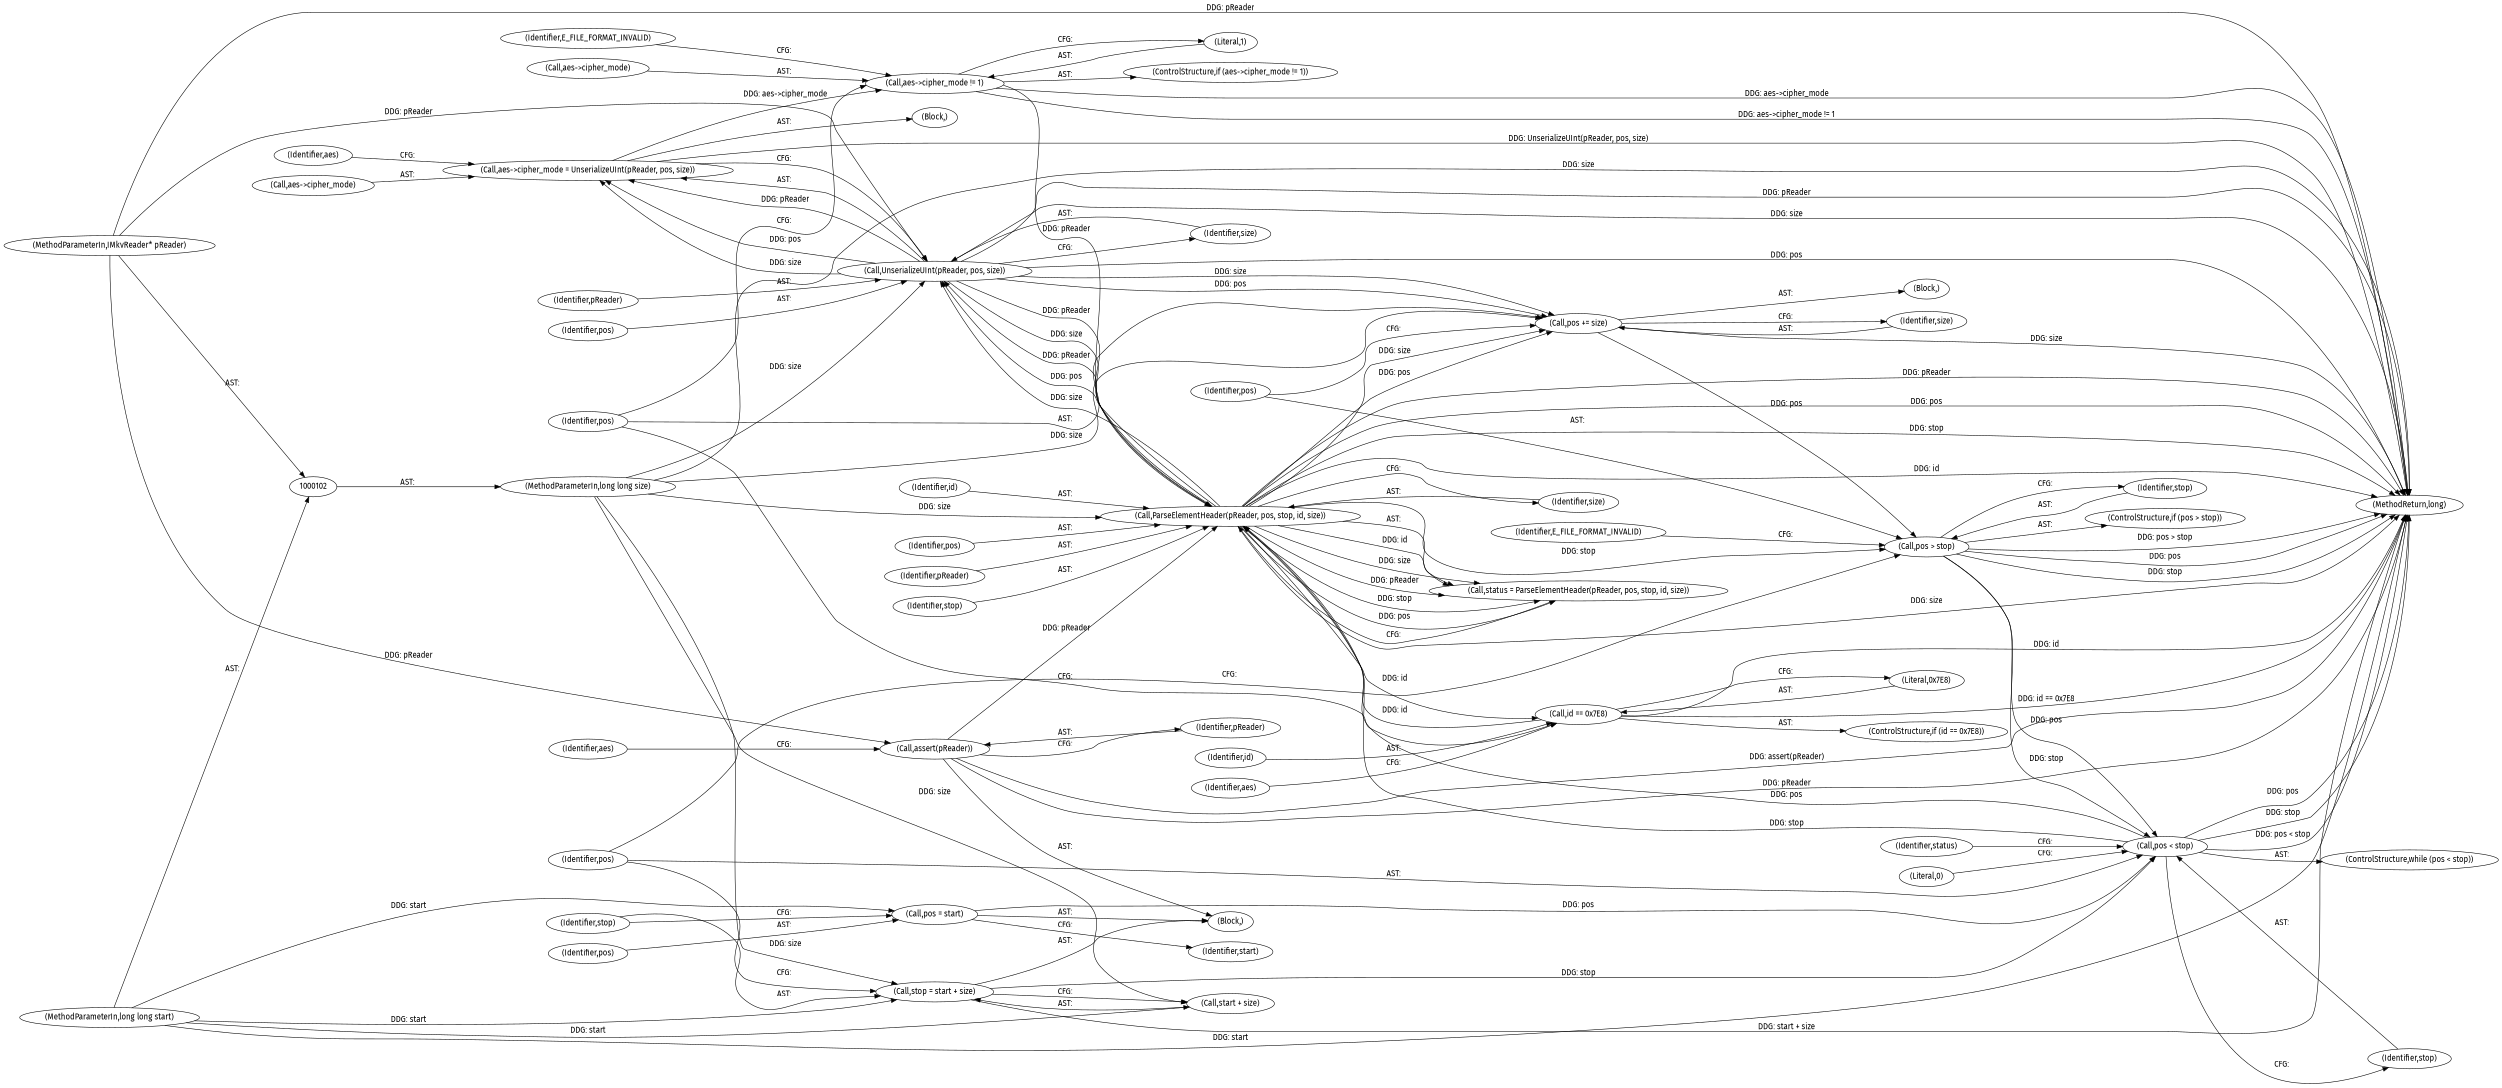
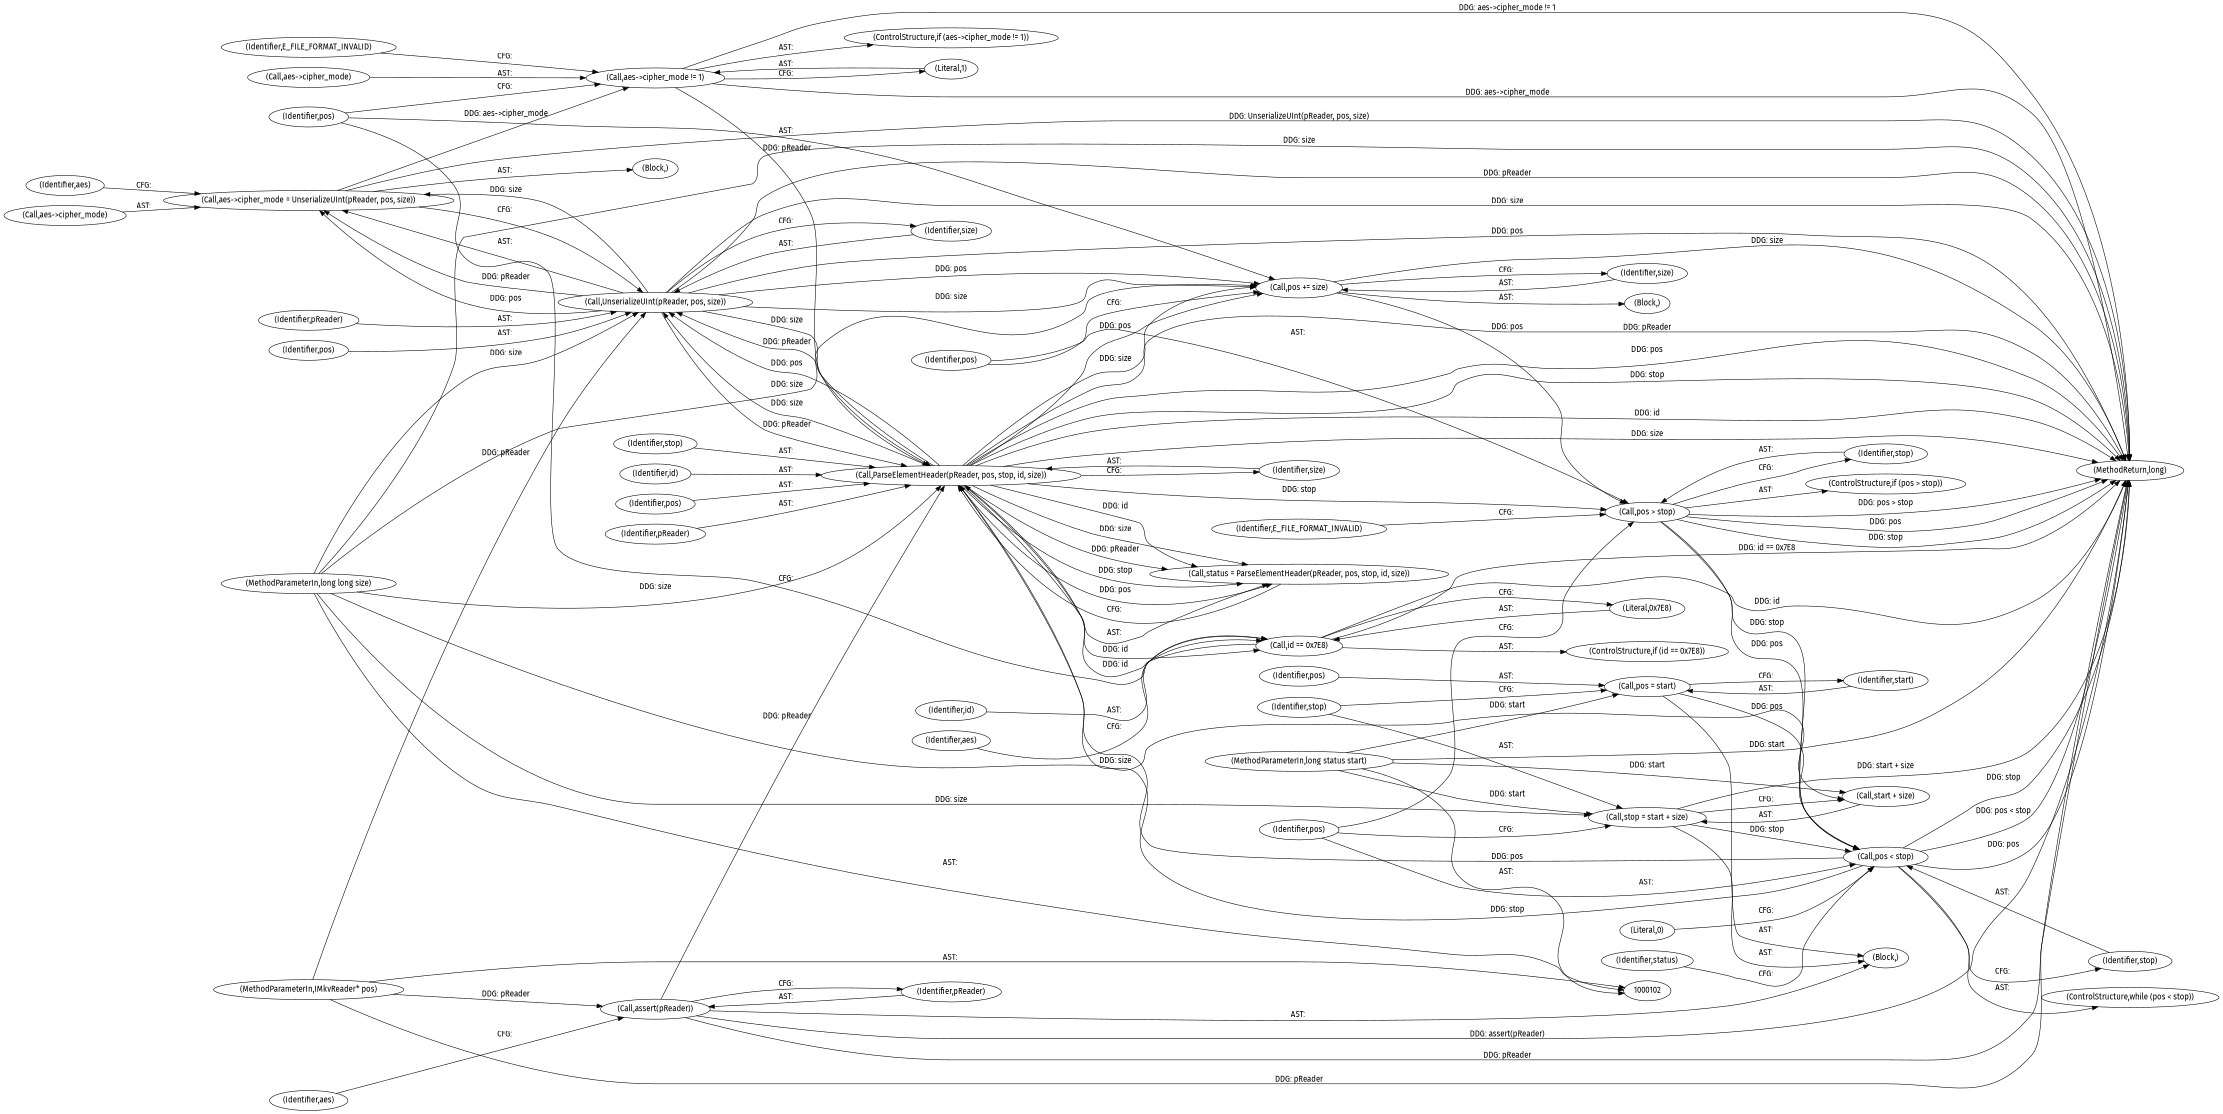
node "(MethodParameterIn,IMkvReader* pReader)": label "(MethodParameterIn,IMkvReader* pReader)" -> "(MethodParameterIn,IMkvReader* pos)"
edge "1000102" -> "(MethodParameterIn,long long size)": reversed
edge "(Identifier,start)" -> "(Call,pos = start)": added, label "AST:"
node "(MethodParameterIn,long long start)": label "(MethodParameterIn,long long start)" -> "(MethodParameterIn,long status start)"
